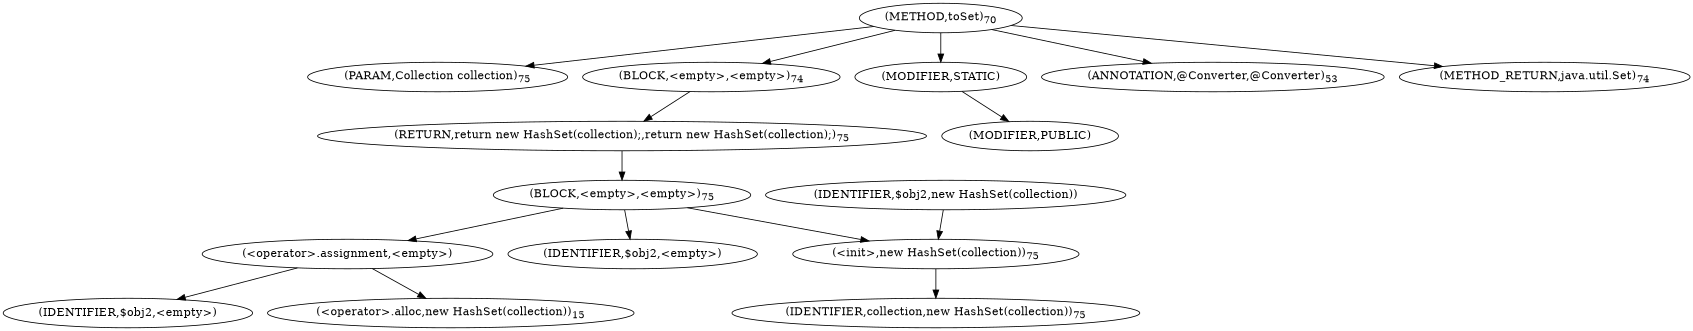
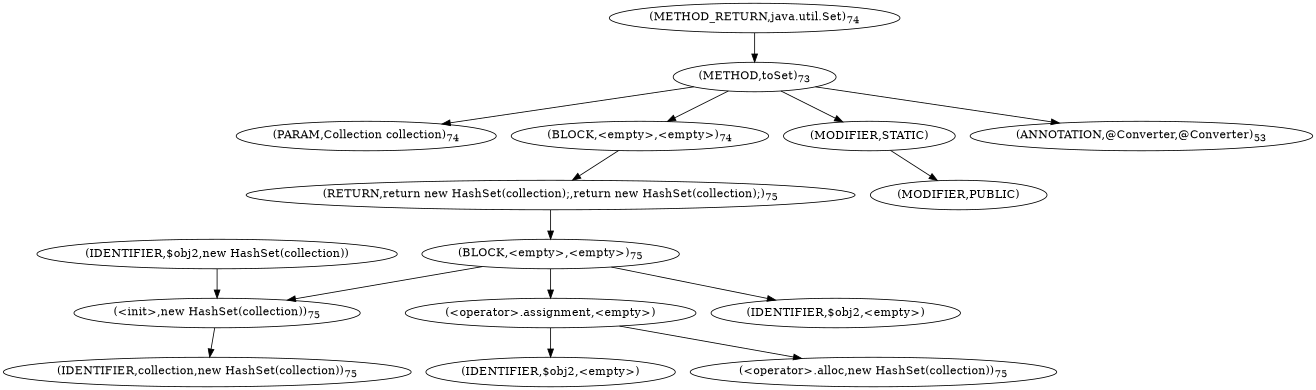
node "(METHOD,toSet)": text "70" -> "73"
edge "(METHOD,toSet)" -> "(METHOD_RETURN,java.util.Set)": reversed
node "(PARAM,Collection collection)": text "75" -> "74"
node "(<operator>.alloc,new HashSet(collection))": text "15" -> "75"
